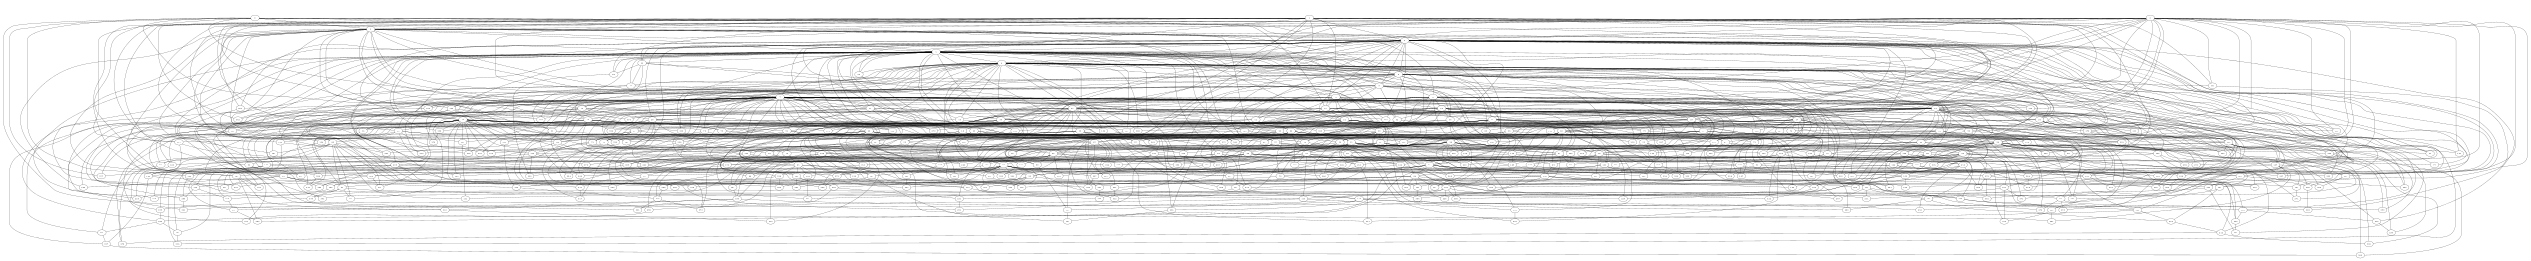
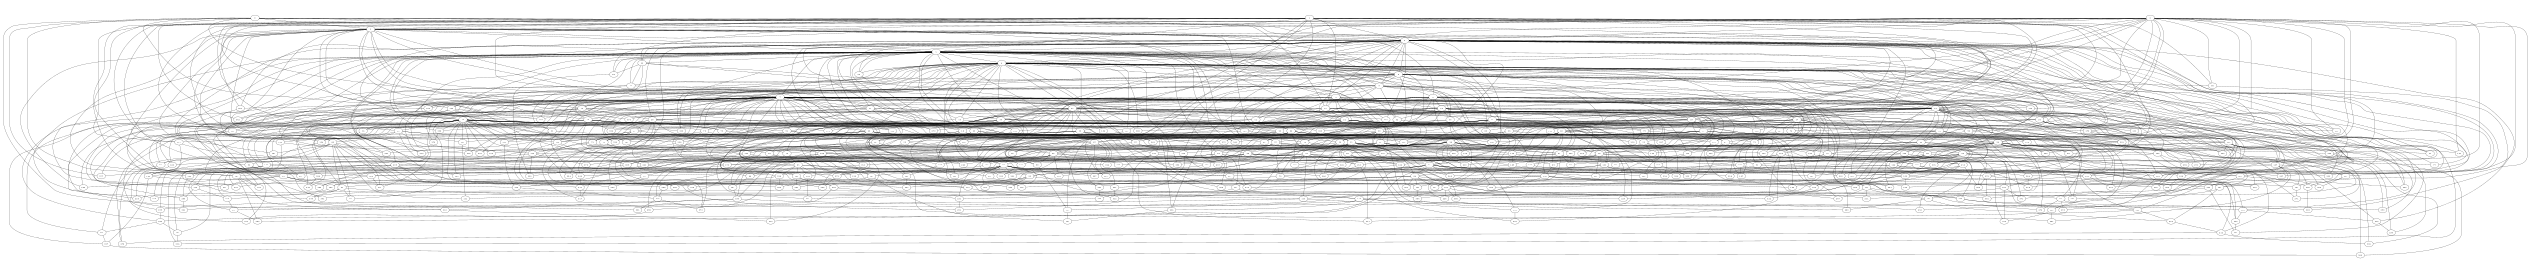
edge "13" -- "118": now "13" -- "183"
node "320": removed
